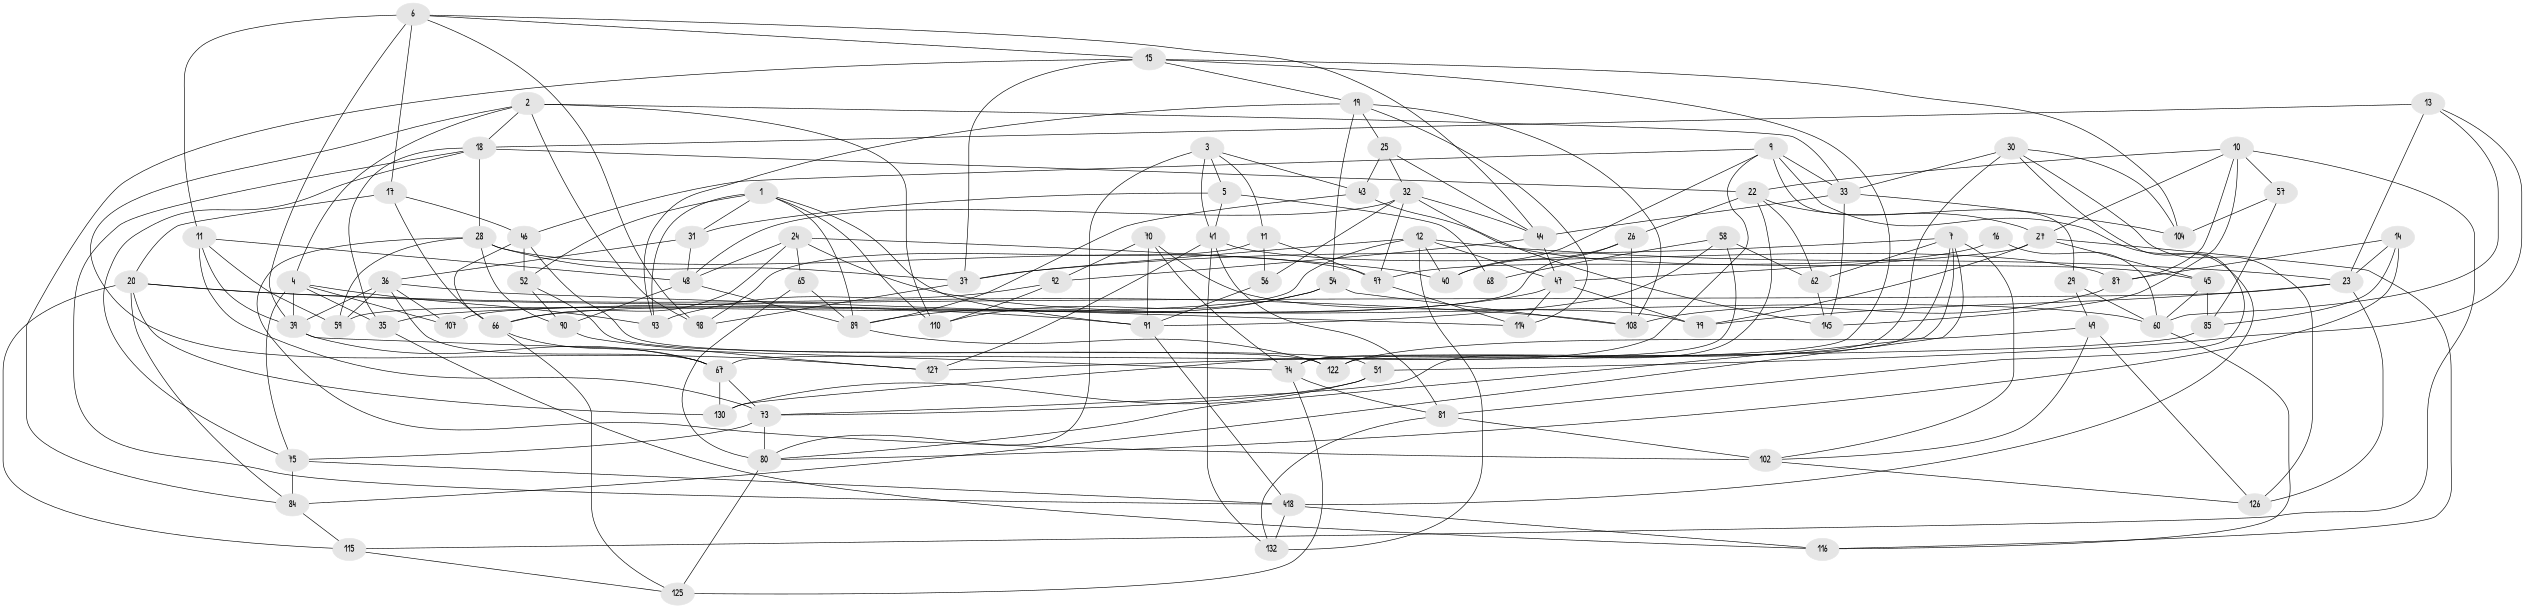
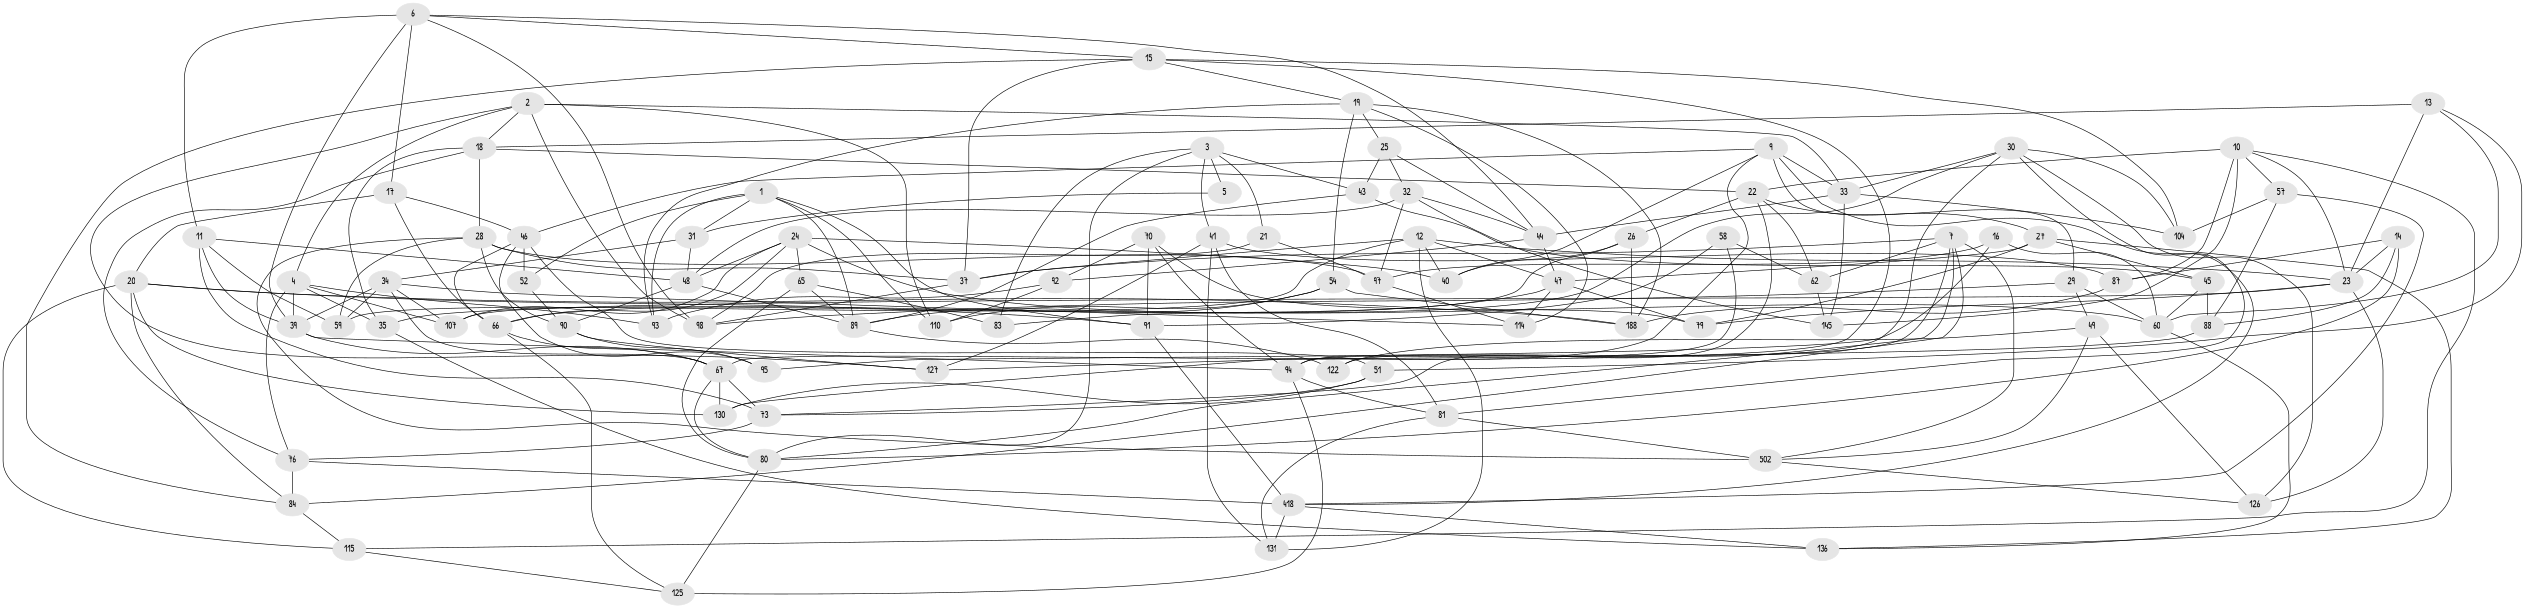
edge "10" -- "27": now "10" -- "23"
edge "5" -- "41": removed
node "71": label "71" -> "21"
node "36": label "36" -> "34"
node "56": removed
node "68": removed
edge "24" -- "107": added
edge "29" -- "98": added
node "83": added
node "108": label "108" -> "188"
node "85": label "85" -> "88"
edge "52" -- "122": removed
node "95": added
node "74": label "74" -> "94"
edge "73" -- "80": now "67" -- "80"
node "75": label "75" -> "76"
node "102": label "102" -> "502"
edge "18" -- "418": now "57" -- "418"
node "132": label "132" -> "131"
node "116": label "116" -> "136"
